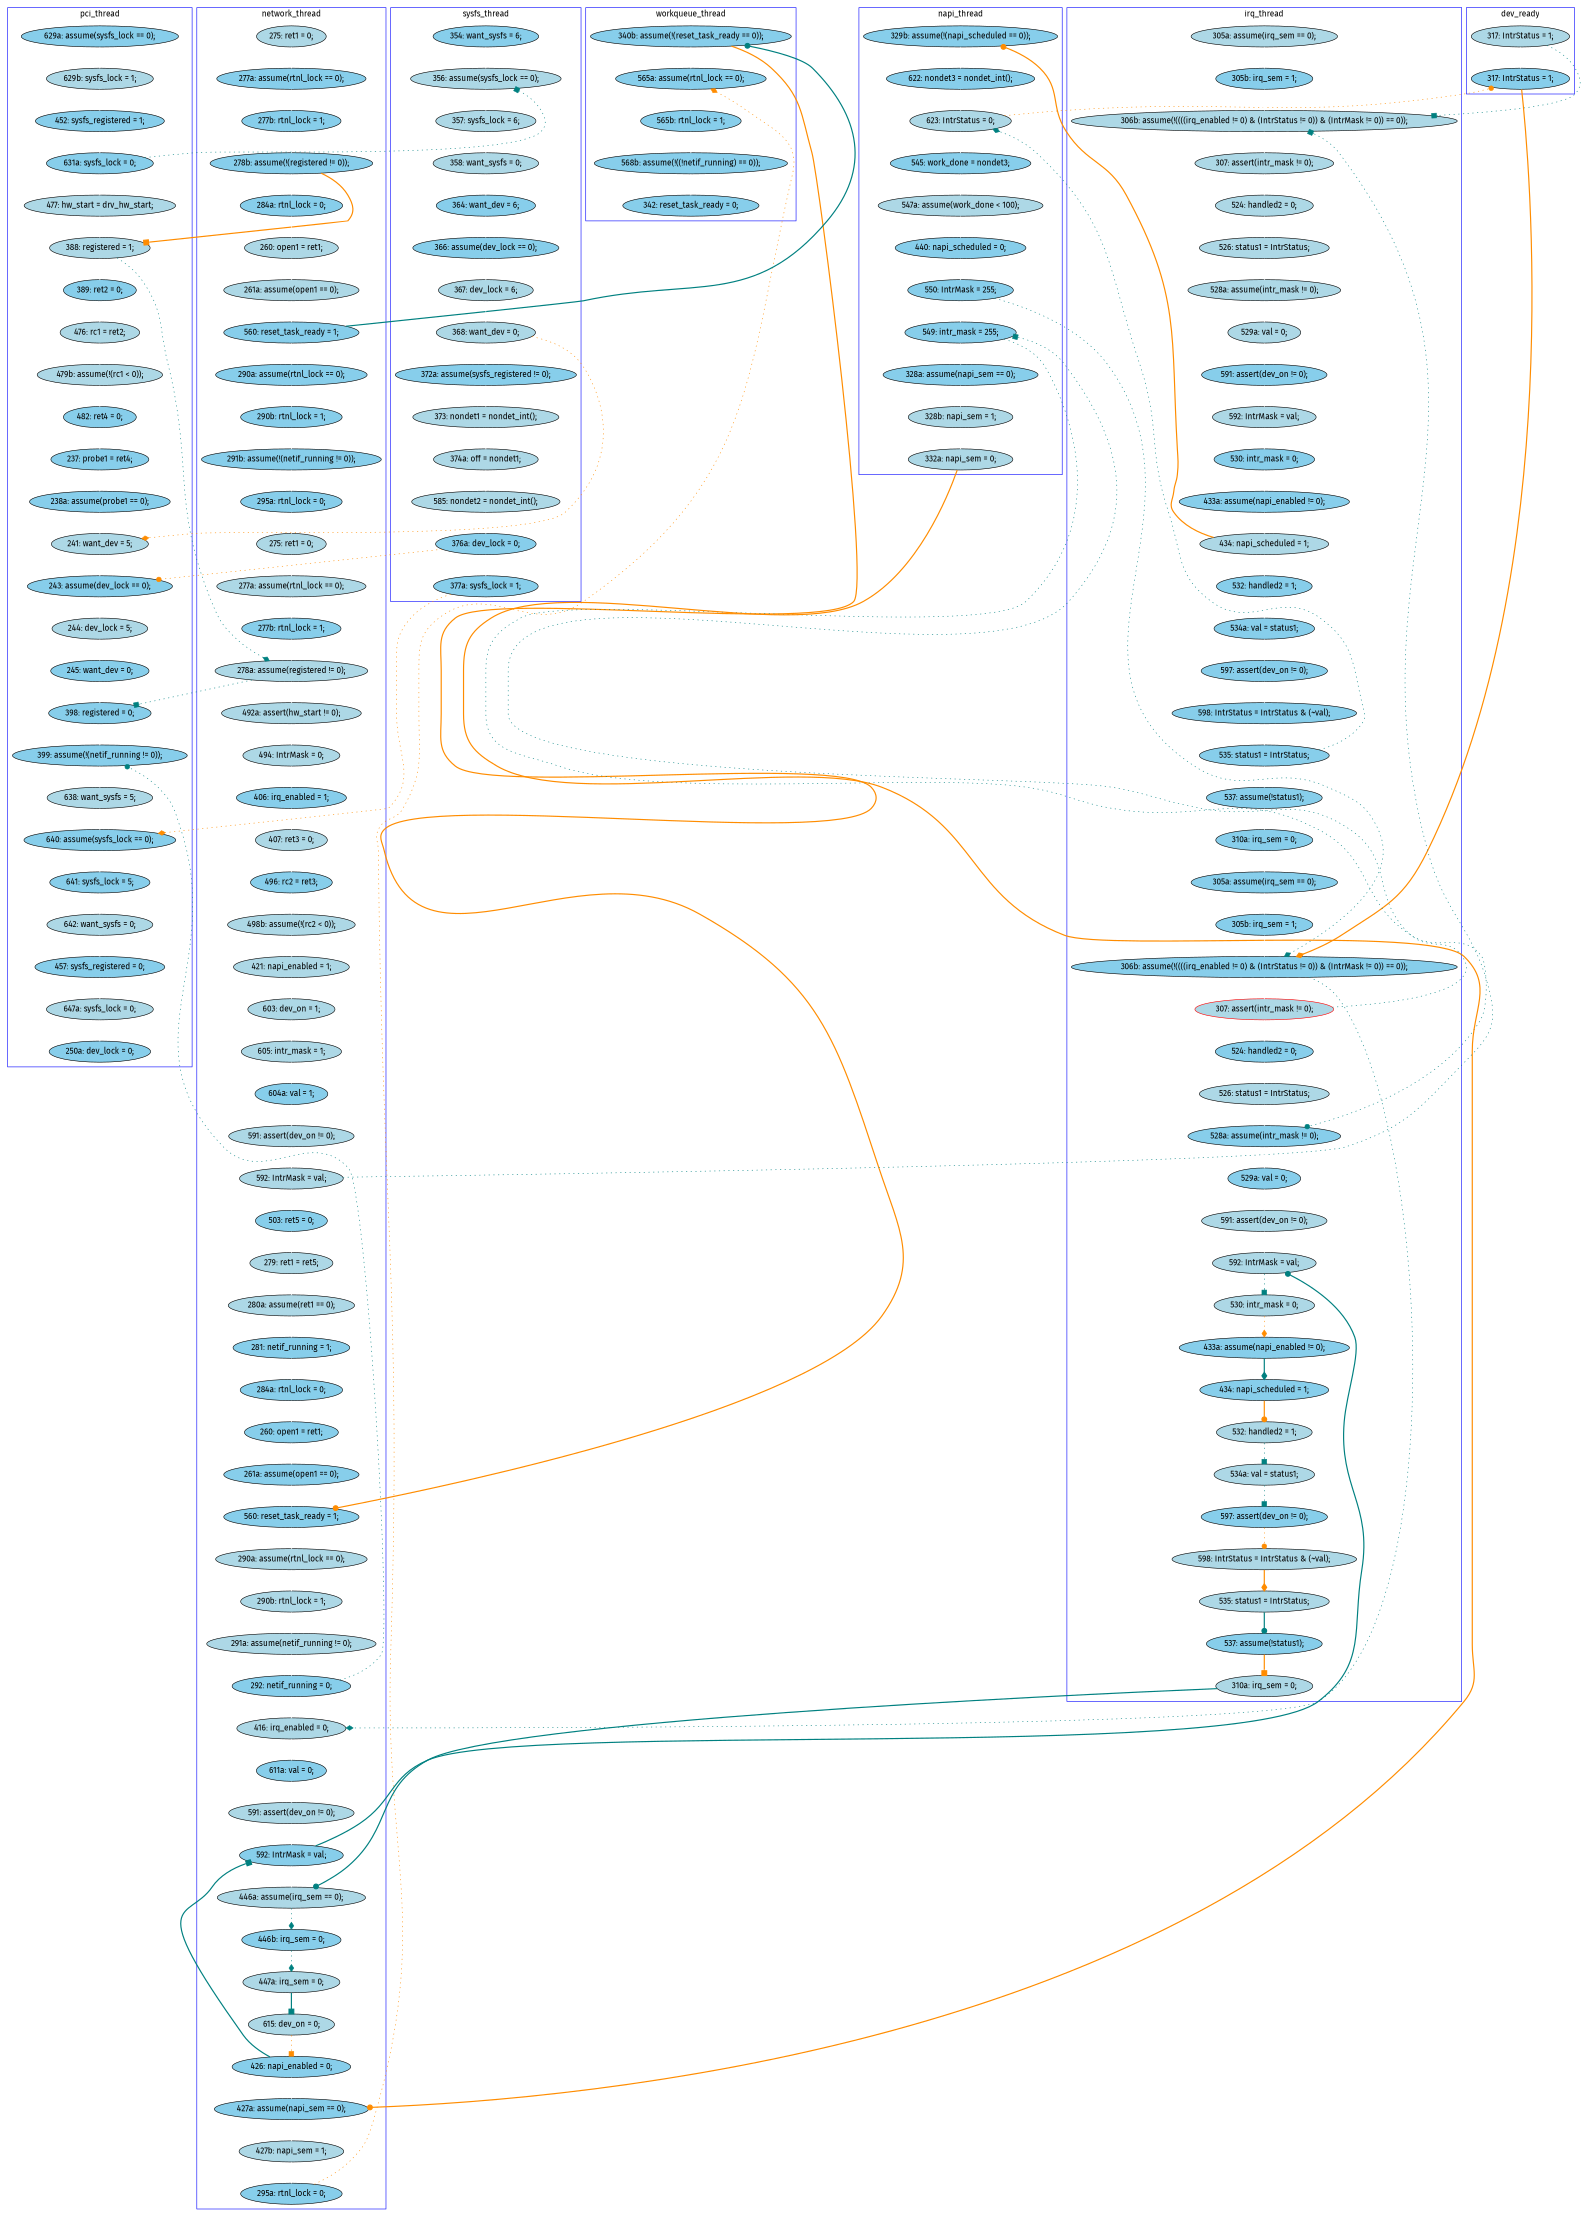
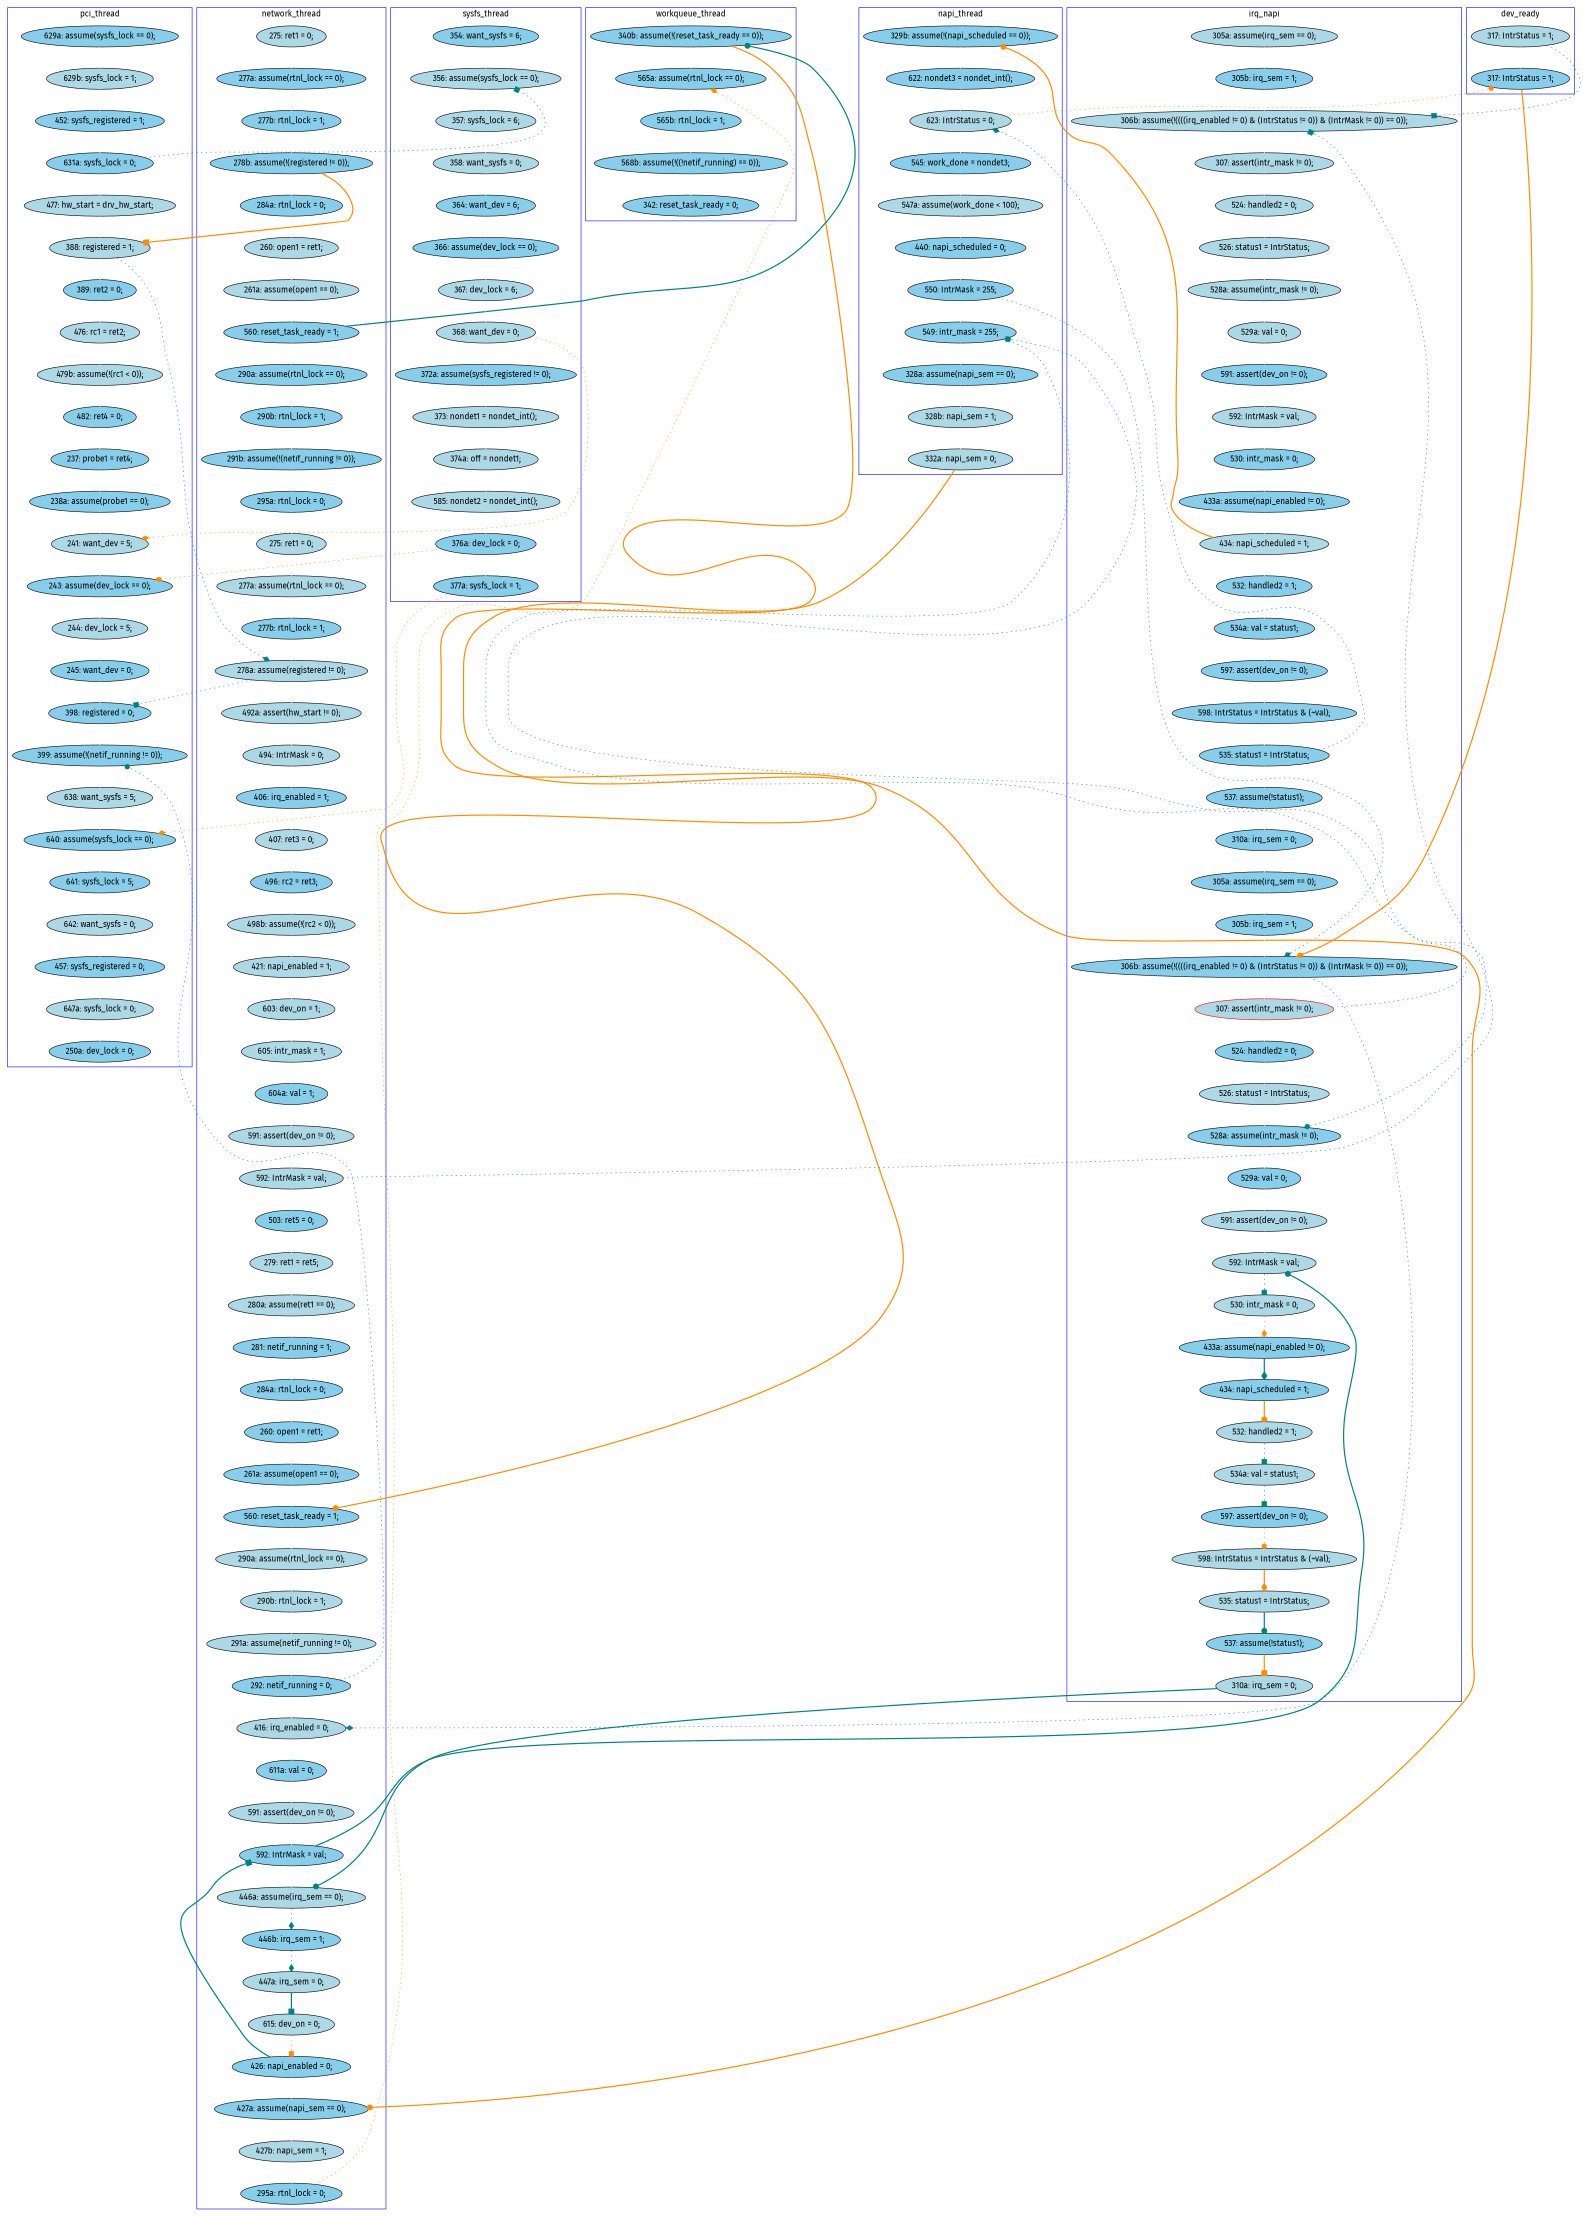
cluster "irq_thread": label "irq_thread" -> "irq_napi"
node "446b: irq_sem = 0;": label "446b: irq_sem = 0;" -> "446b: irq_sem = 1;"
